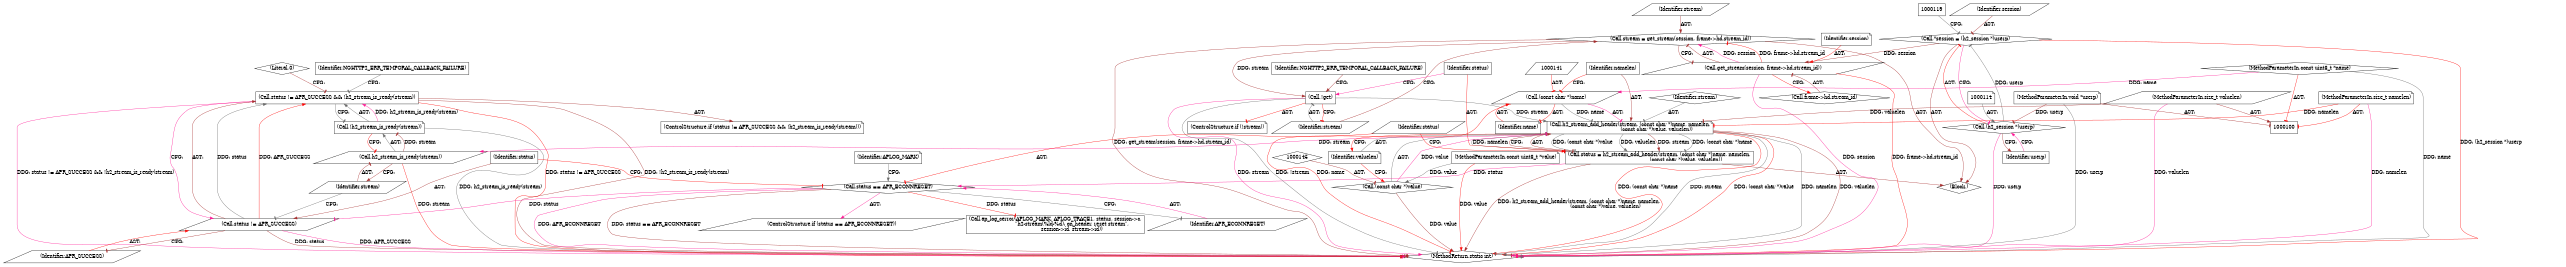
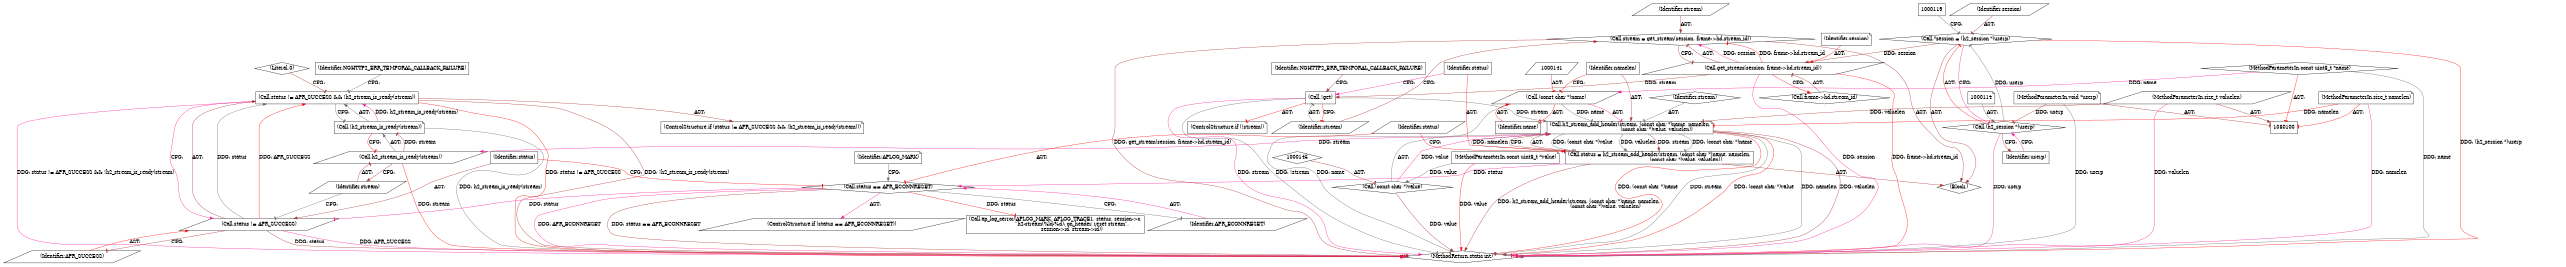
edge "(Call,stream = get_stream(session, frame->hd.stream_id))" -> "(Call,!get)": now "(Call,get_stream(session, frame->hd.stream_id))" -> "(Call,!get)"
node "1000100": label "1000100" -> "1080100"
edge "(Call,(const char *)name)" -> "(MethodReturn,static int)": color red -> gray40
node "(Identifier,valuelen)": removed
